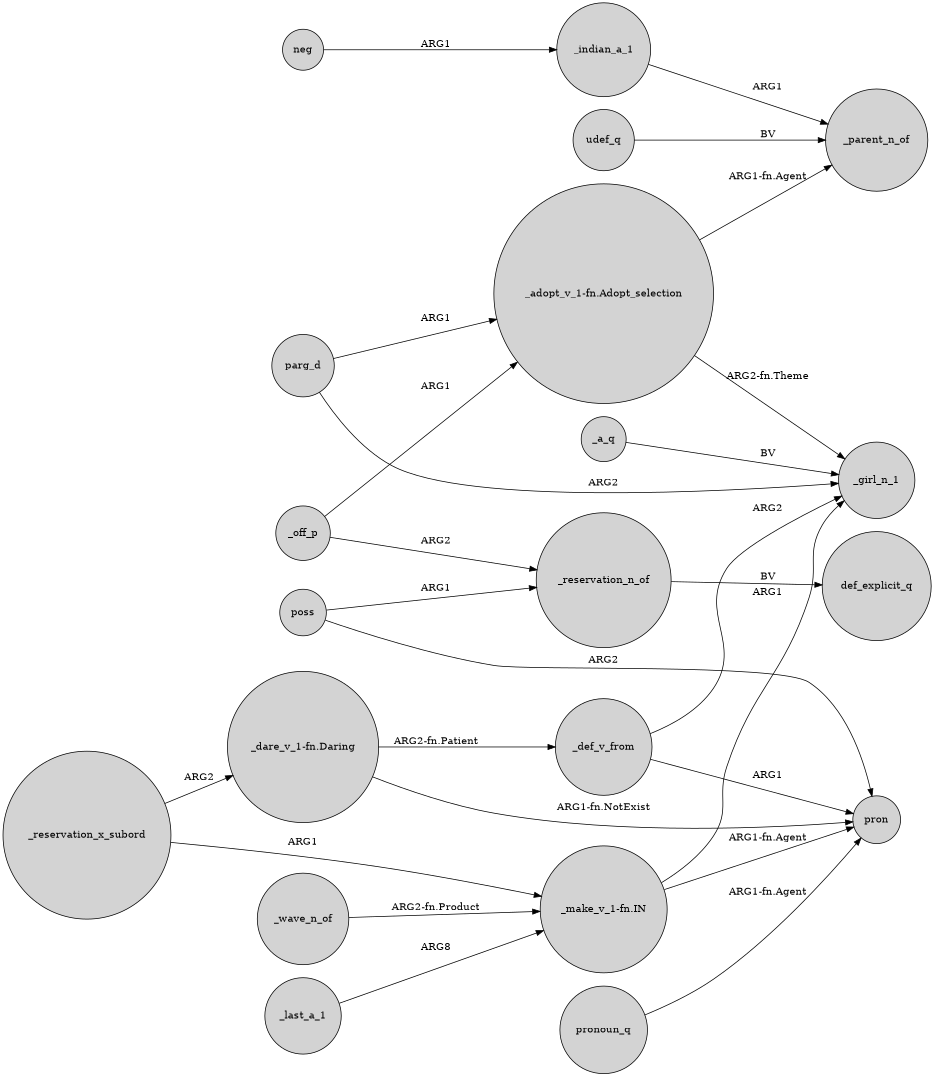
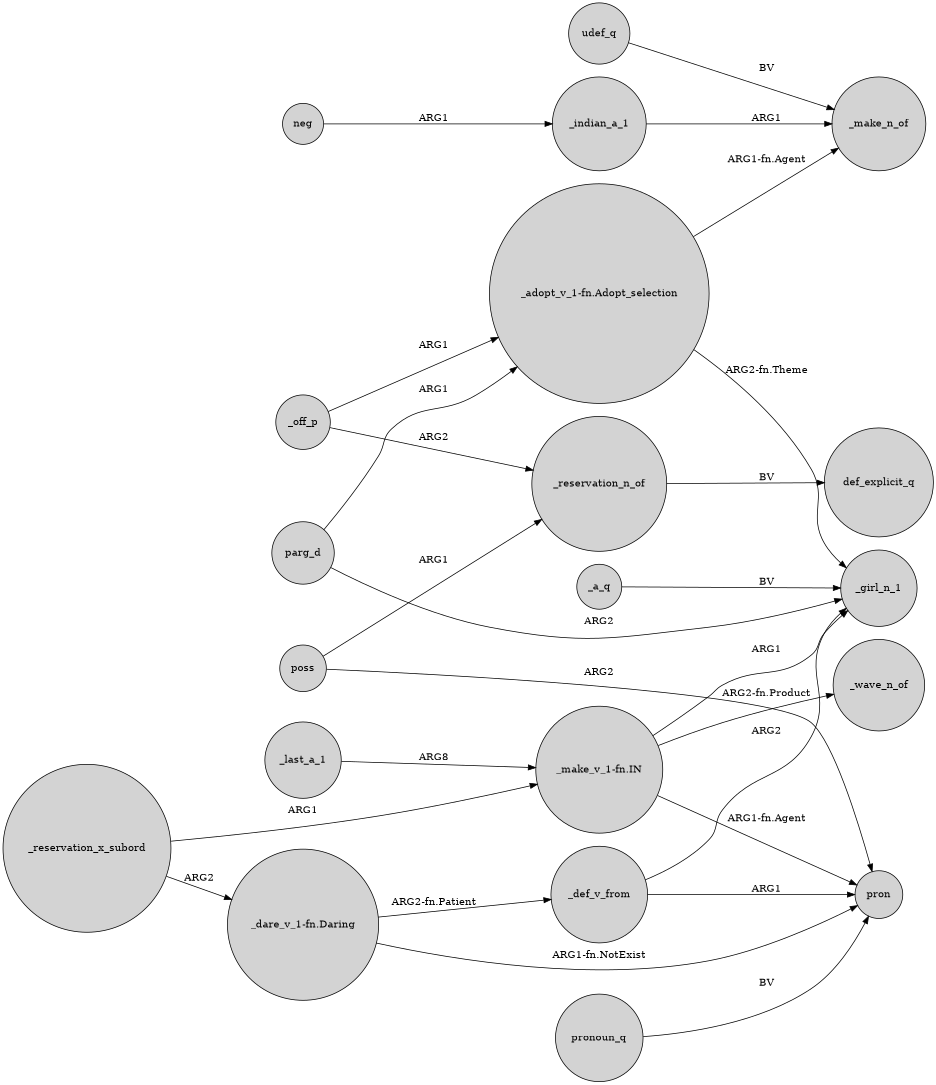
node "_parent_n_of": label "_parent_n_of" -> "_make_n_of"
edge "pronoun_q" -> "pron": label "ARG1-fn.Agent" -> "BV"
edge "_wave_n_of" -> "_make_v_1-fn.IN": reversed
